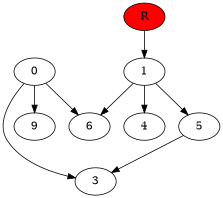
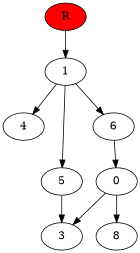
edge "0" -> "6": reversed
node "9": label "9" -> "8"
